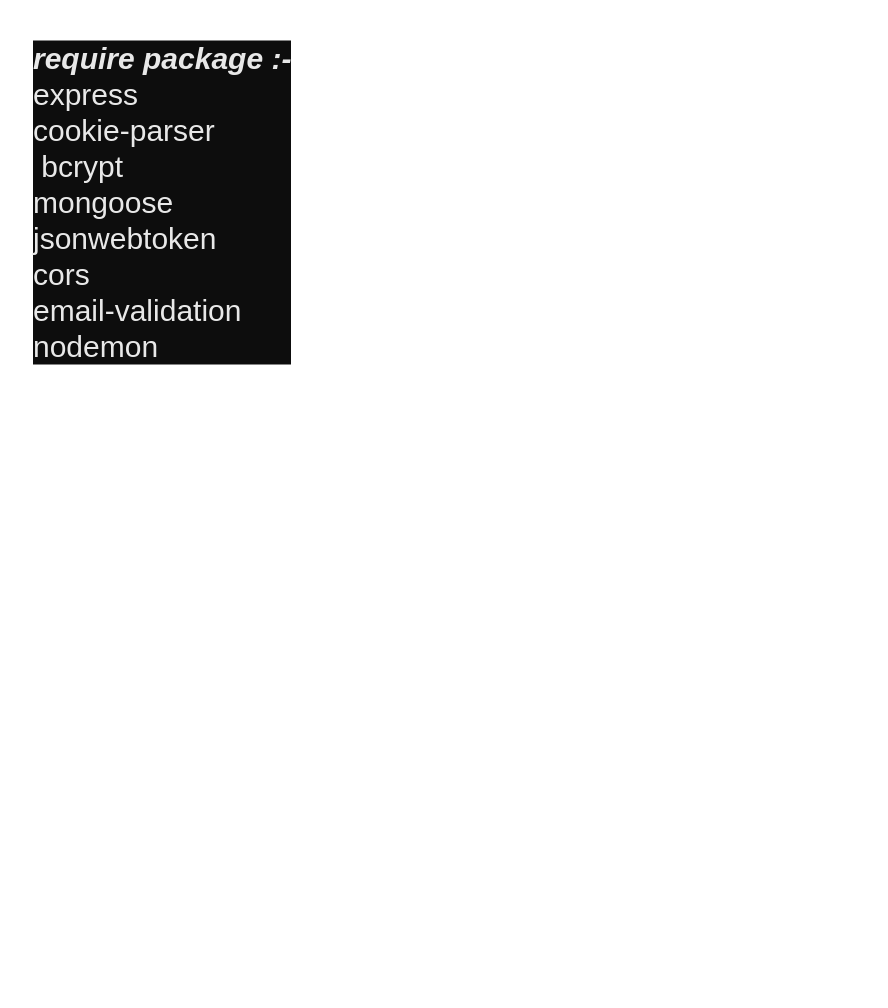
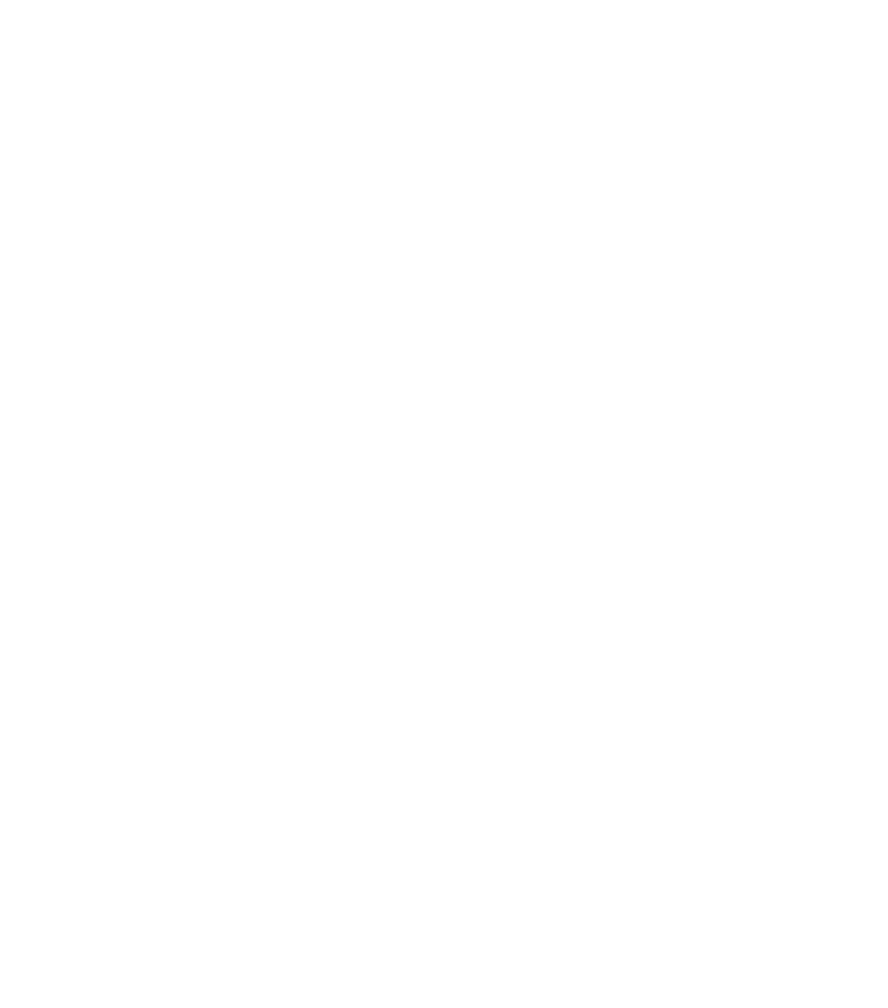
node "require package :- express cookie-parser bcrypt mongoose jsonwebtoken cors email-validation nodemon": removed
